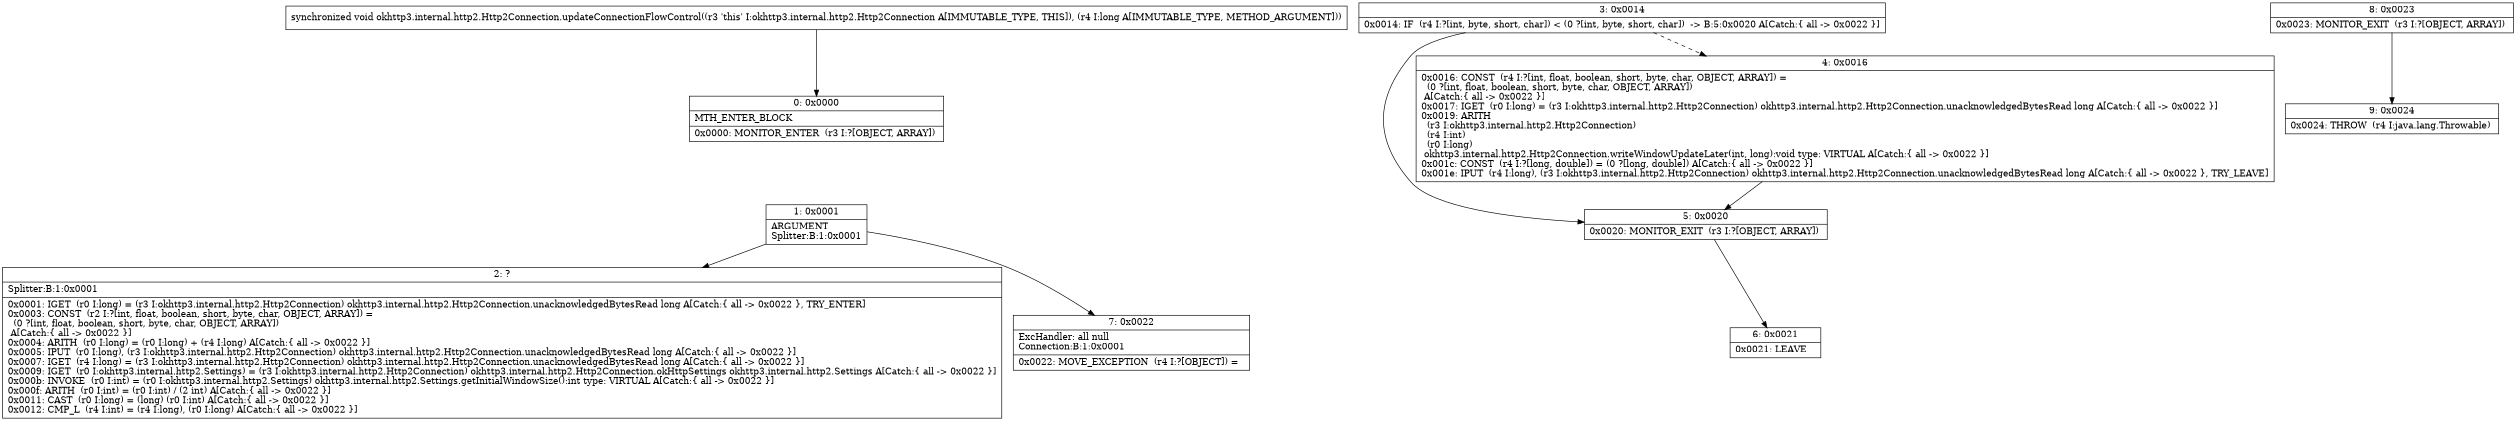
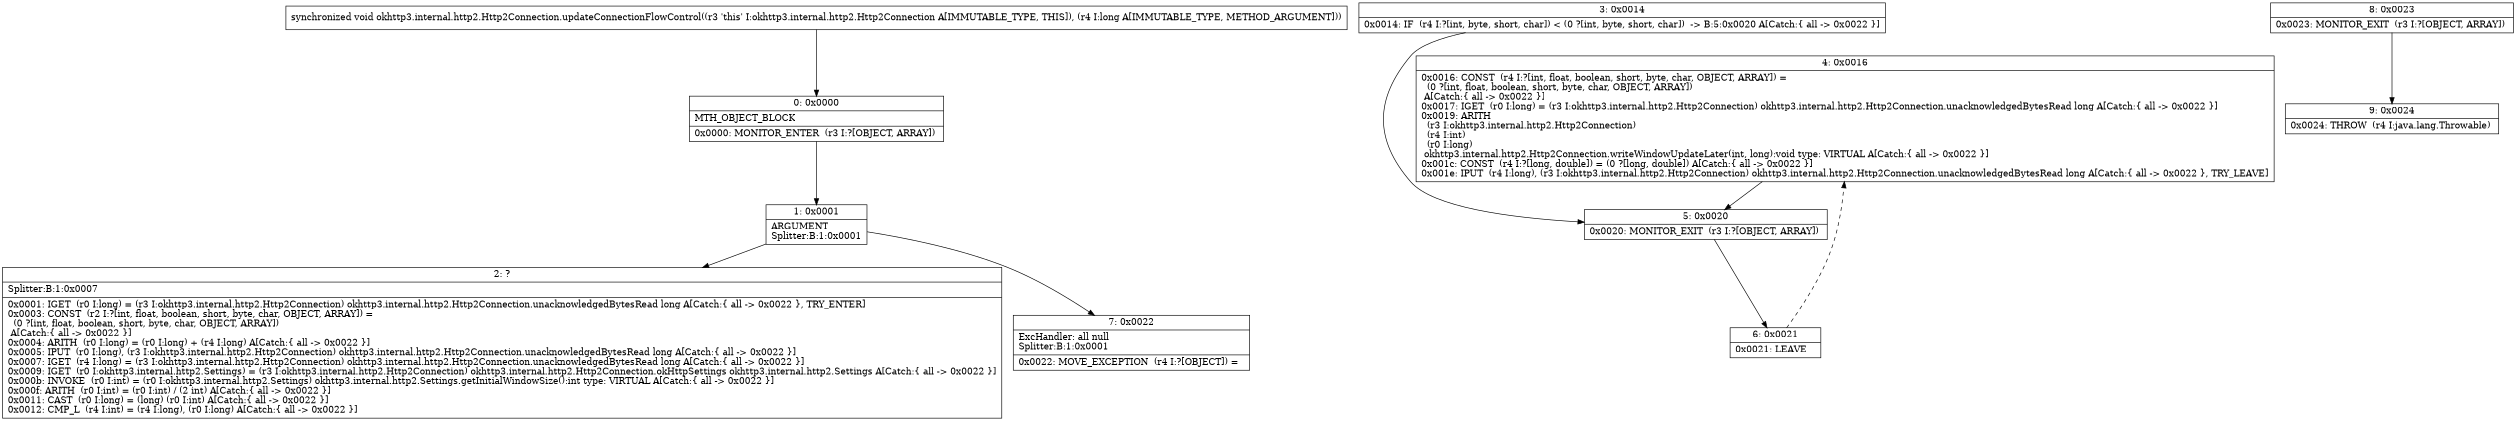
edge "3: 0x0014" -> "4: 0x0016": now "6: 0x0021" -> "4: 0x0016"
node "0: 0x0000": text "MTH_ENTER_BLOCK" -> "MTH_OBJECT_BLOCK"
edge "0: 0x0000" -> "1: 0x0001": added
node "2: ?": text "Splitter:B:1:0x0001" -> "Splitter:B:1:0x0007"
node "7: 0x0022": text "Connection:B:1:0x0001" -> "Splitter:B:1:0x0001"
